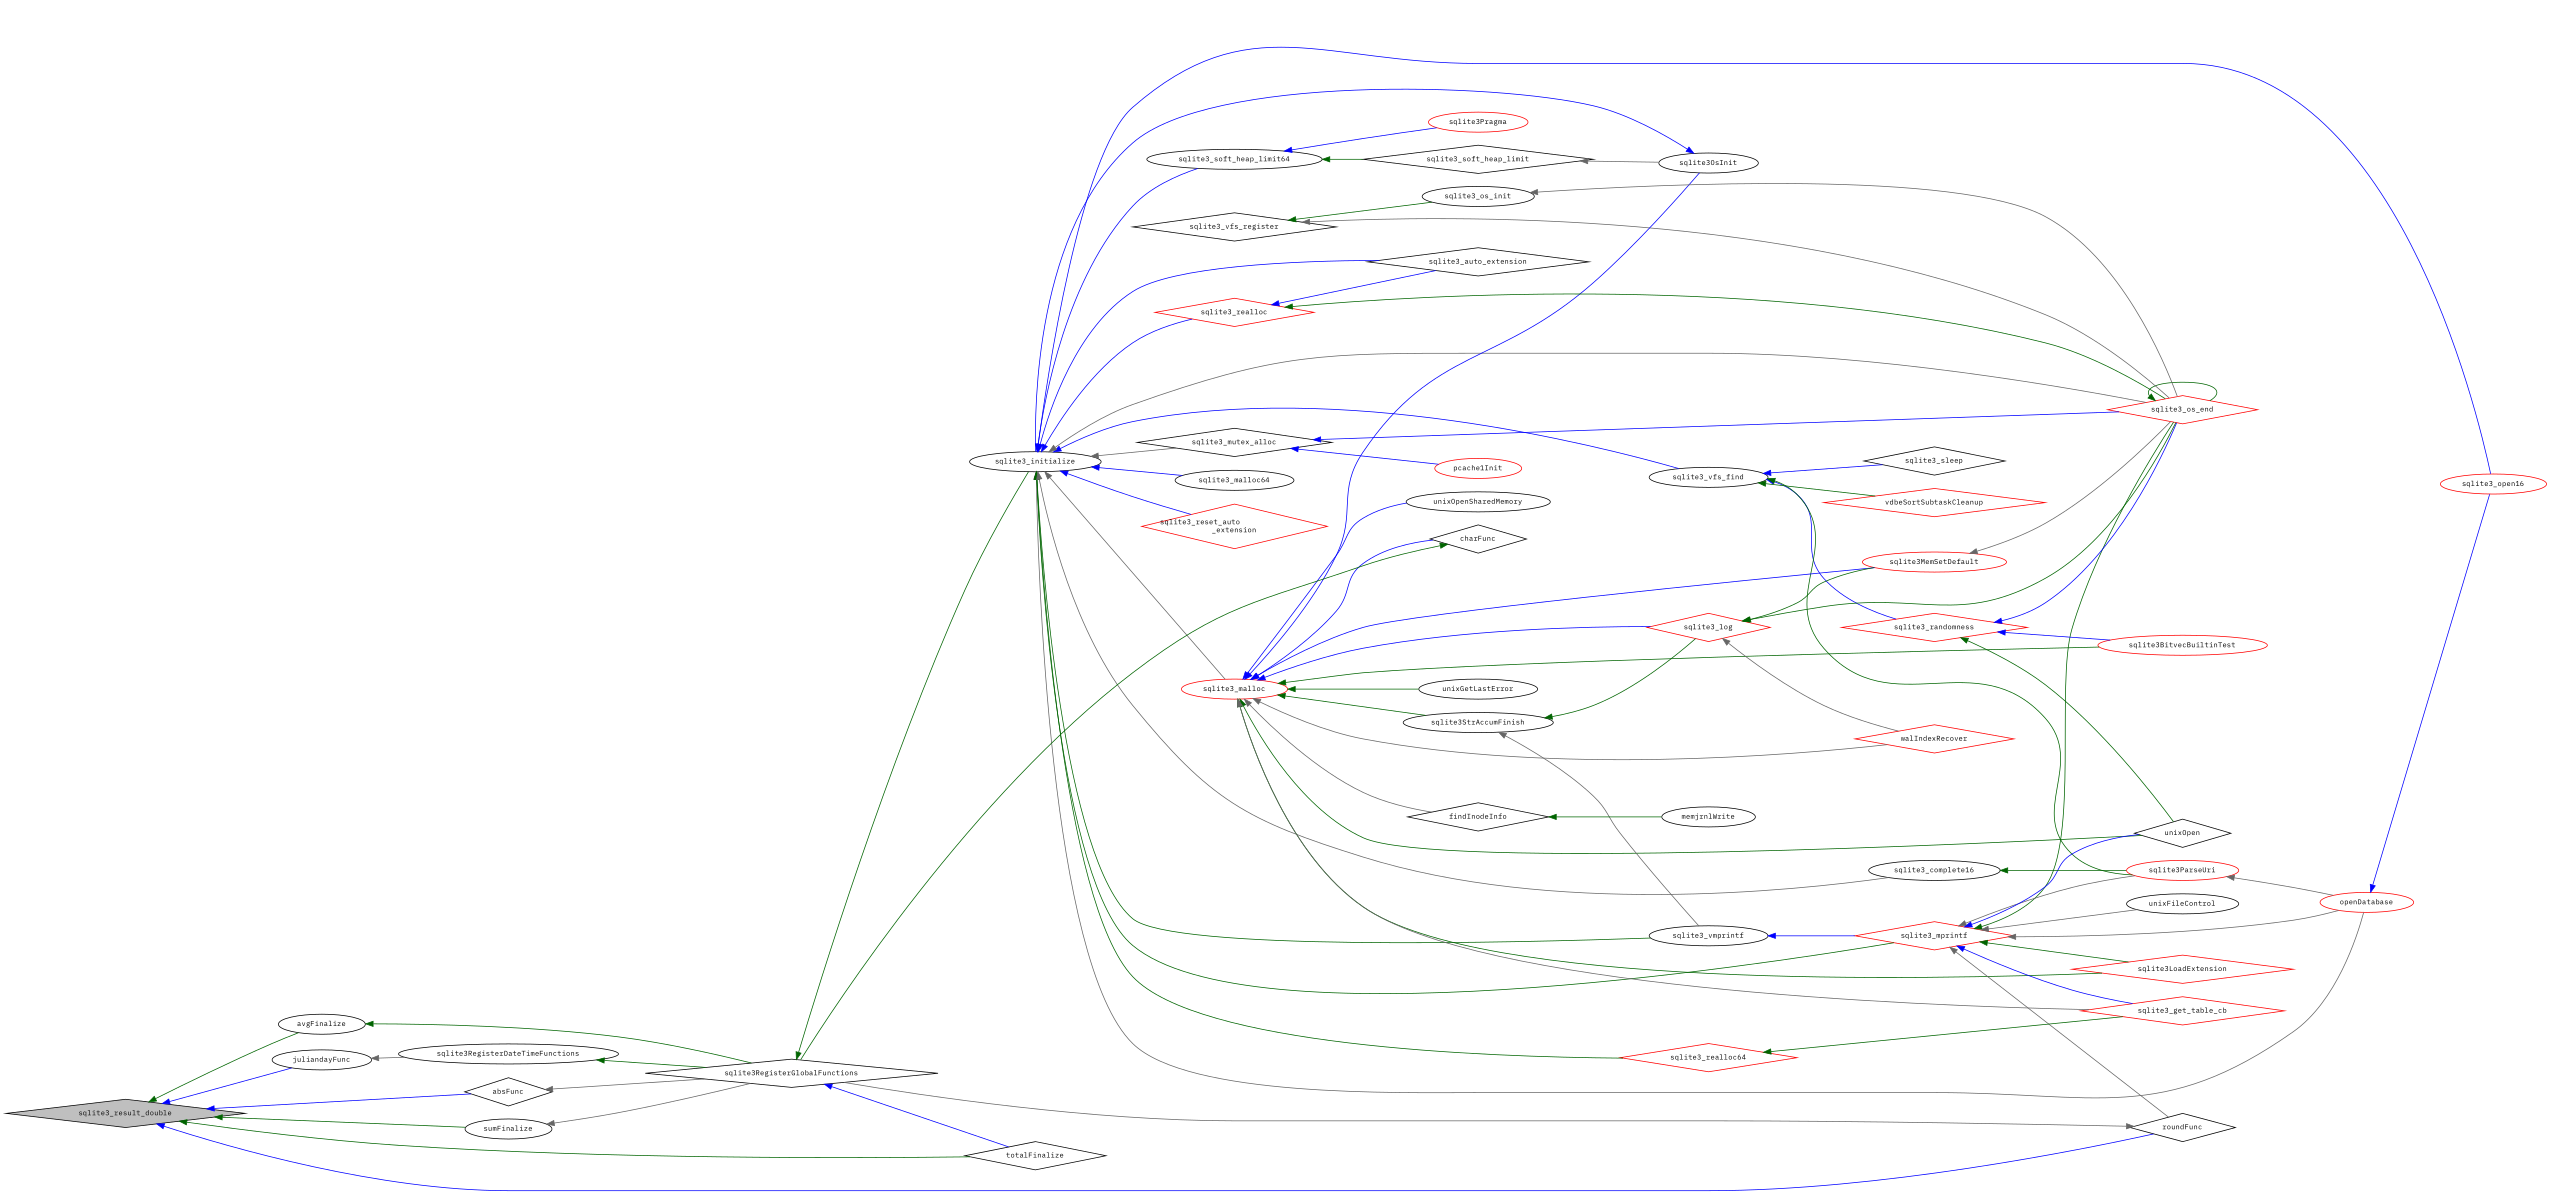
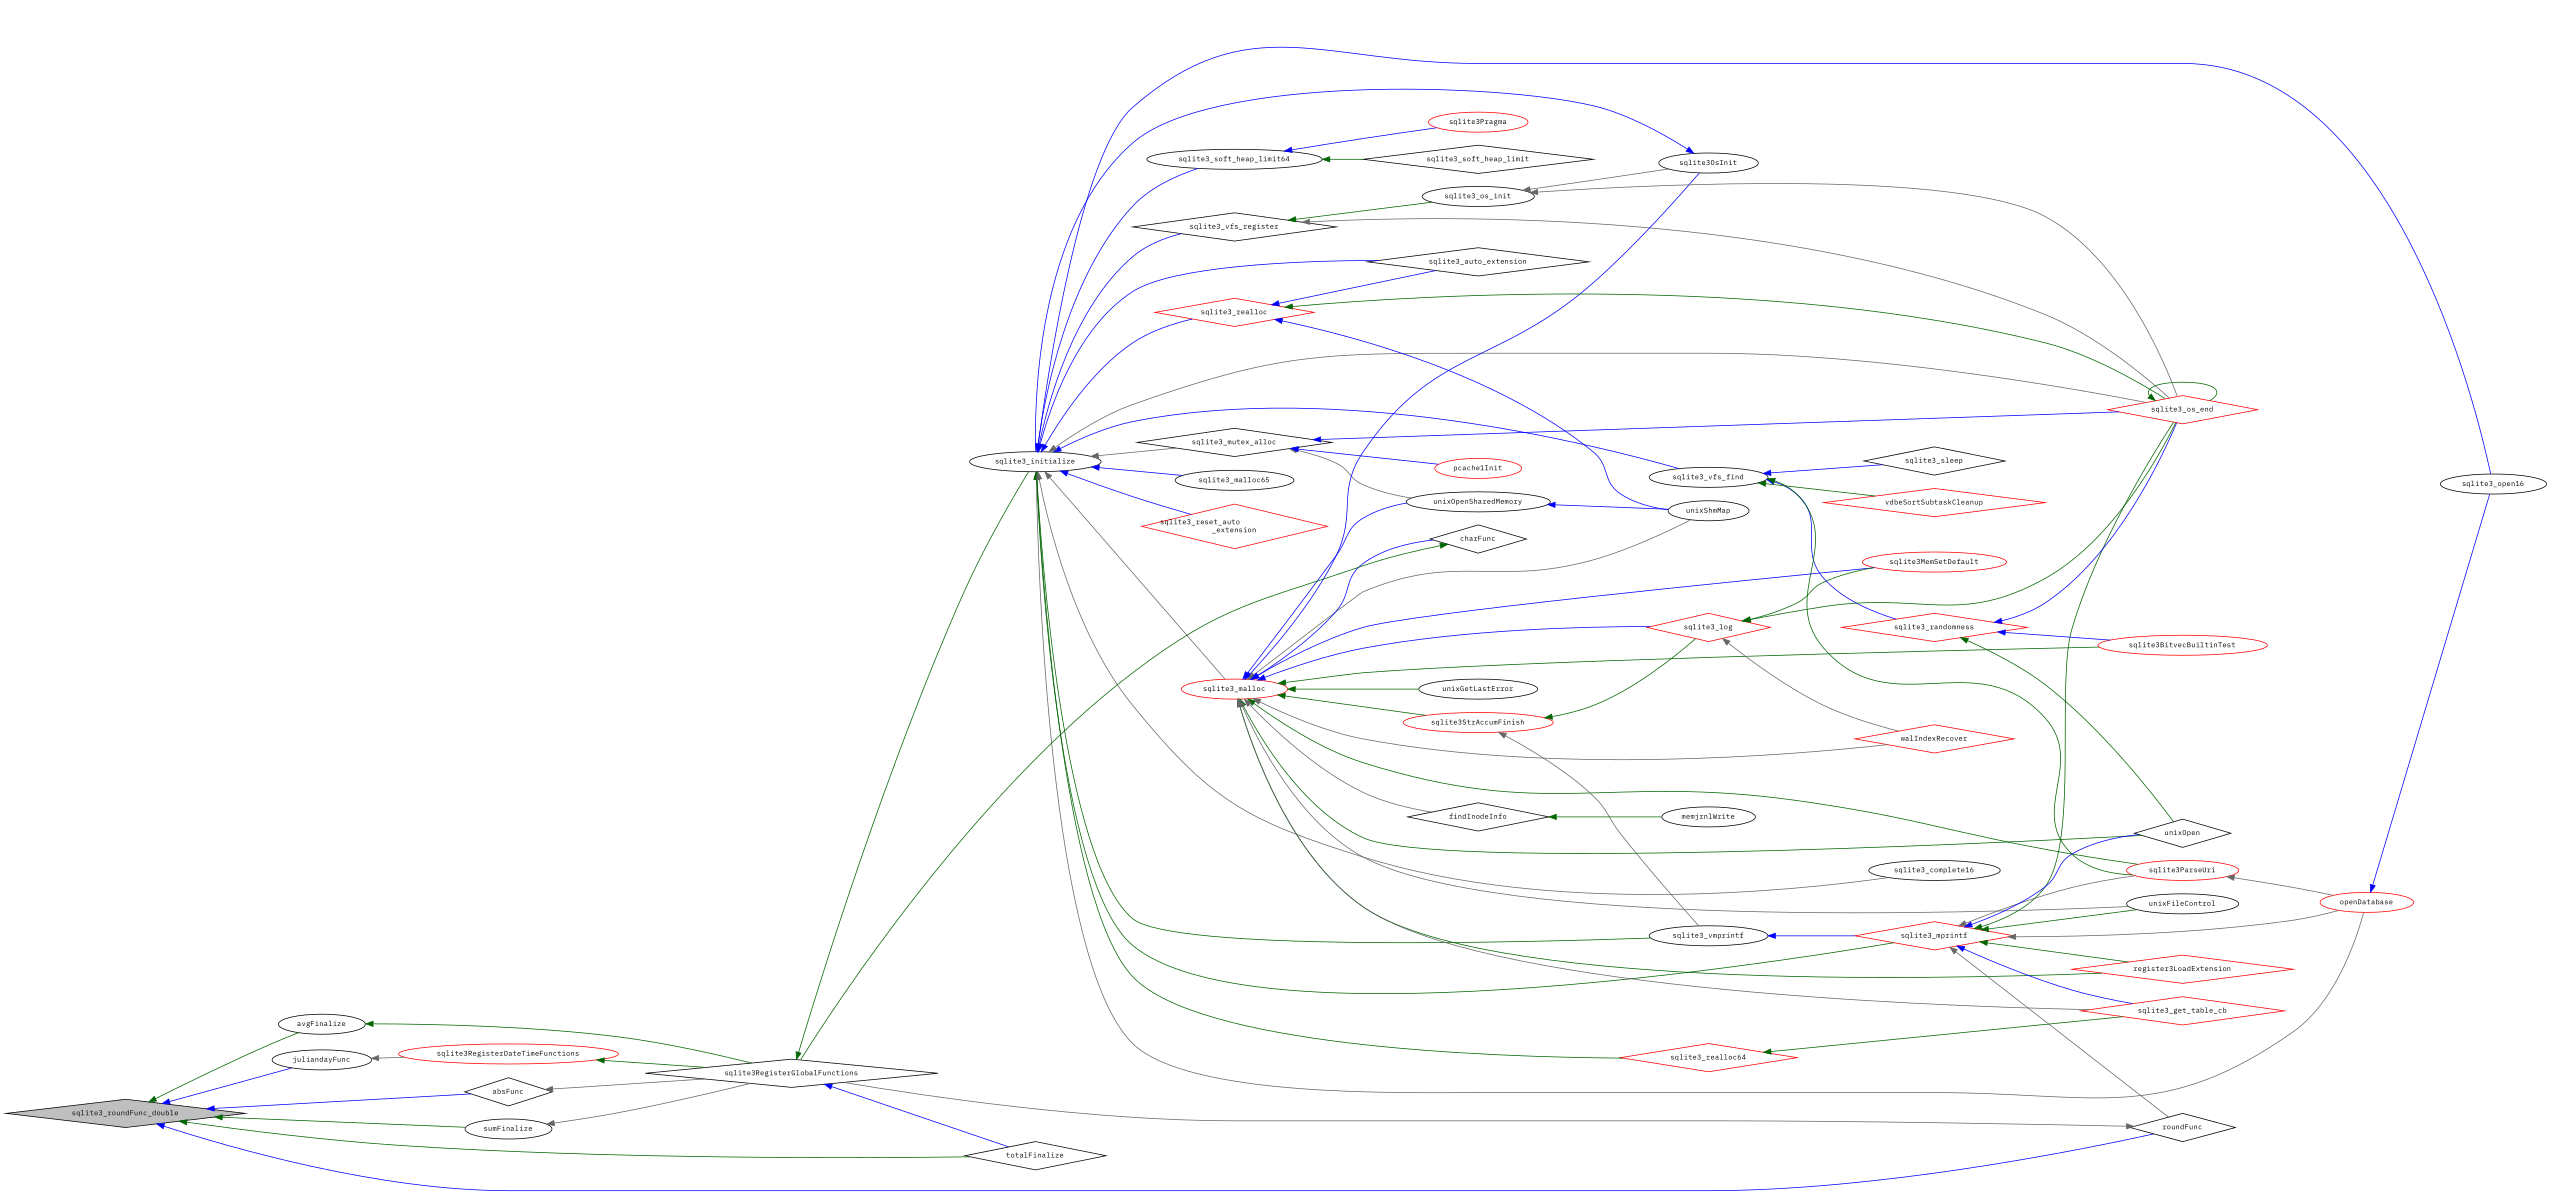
edge "sqlite3OsInit" -> "sqlite3_soft_heap_limit": now "sqlite3OsInit" -> "sqlite3_os_init"
edge "sqlite3_vfs_register" -> "sqlite3_initialize": added
node "sqlite3_malloc64": label "sqlite3_malloc64" -> "sqlite3_malloc65"
edge "unixOpenSharedMemory" -> "sqlite3_mutex_alloc": added
node "sqlite3_open16": color red -> black
edge "sqlite3_os_end" -> "sqlite3MemSetDefault": removed
node "unixShmMap": added
node "sqlite3StrAccumFinish": color black -> red
edge "sqlite3ParseUri" -> "sqlite3_complete16": now "sqlite3ParseUri" -> "sqlite3_malloc"
edge "unixFileControl" -> "sqlite3_malloc": added
edge "unixFileControl" -> "sqlite3_mprintf": color gray40 -> darkgreen
node "sqlite3LoadExtension": label "sqlite3LoadExtension" -> "register3LoadExtension"
node "sqlite3RegisterDateTimeFunctions": color black -> red
node "sqlite3_result_double": label "sqlite3_result_double" -> "sqlite3_roundFunc_double"
